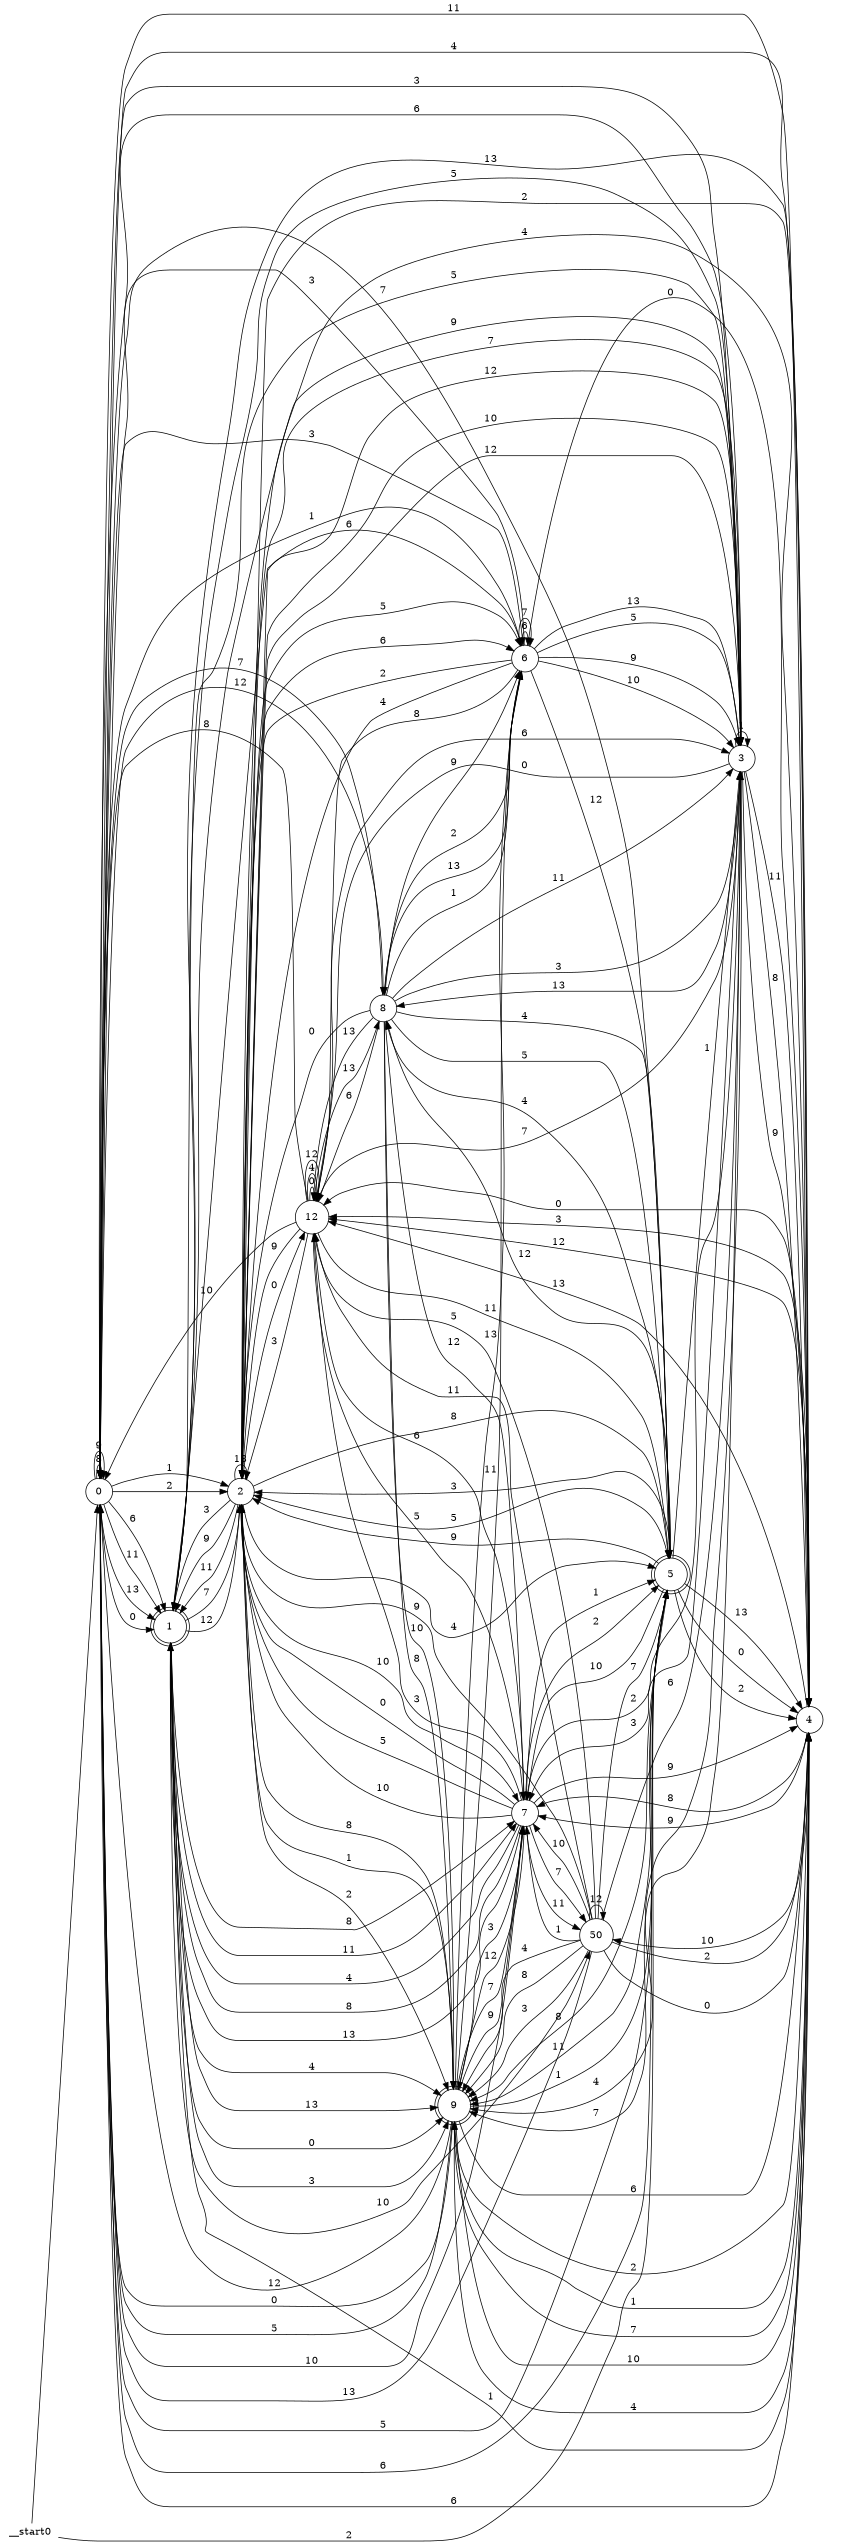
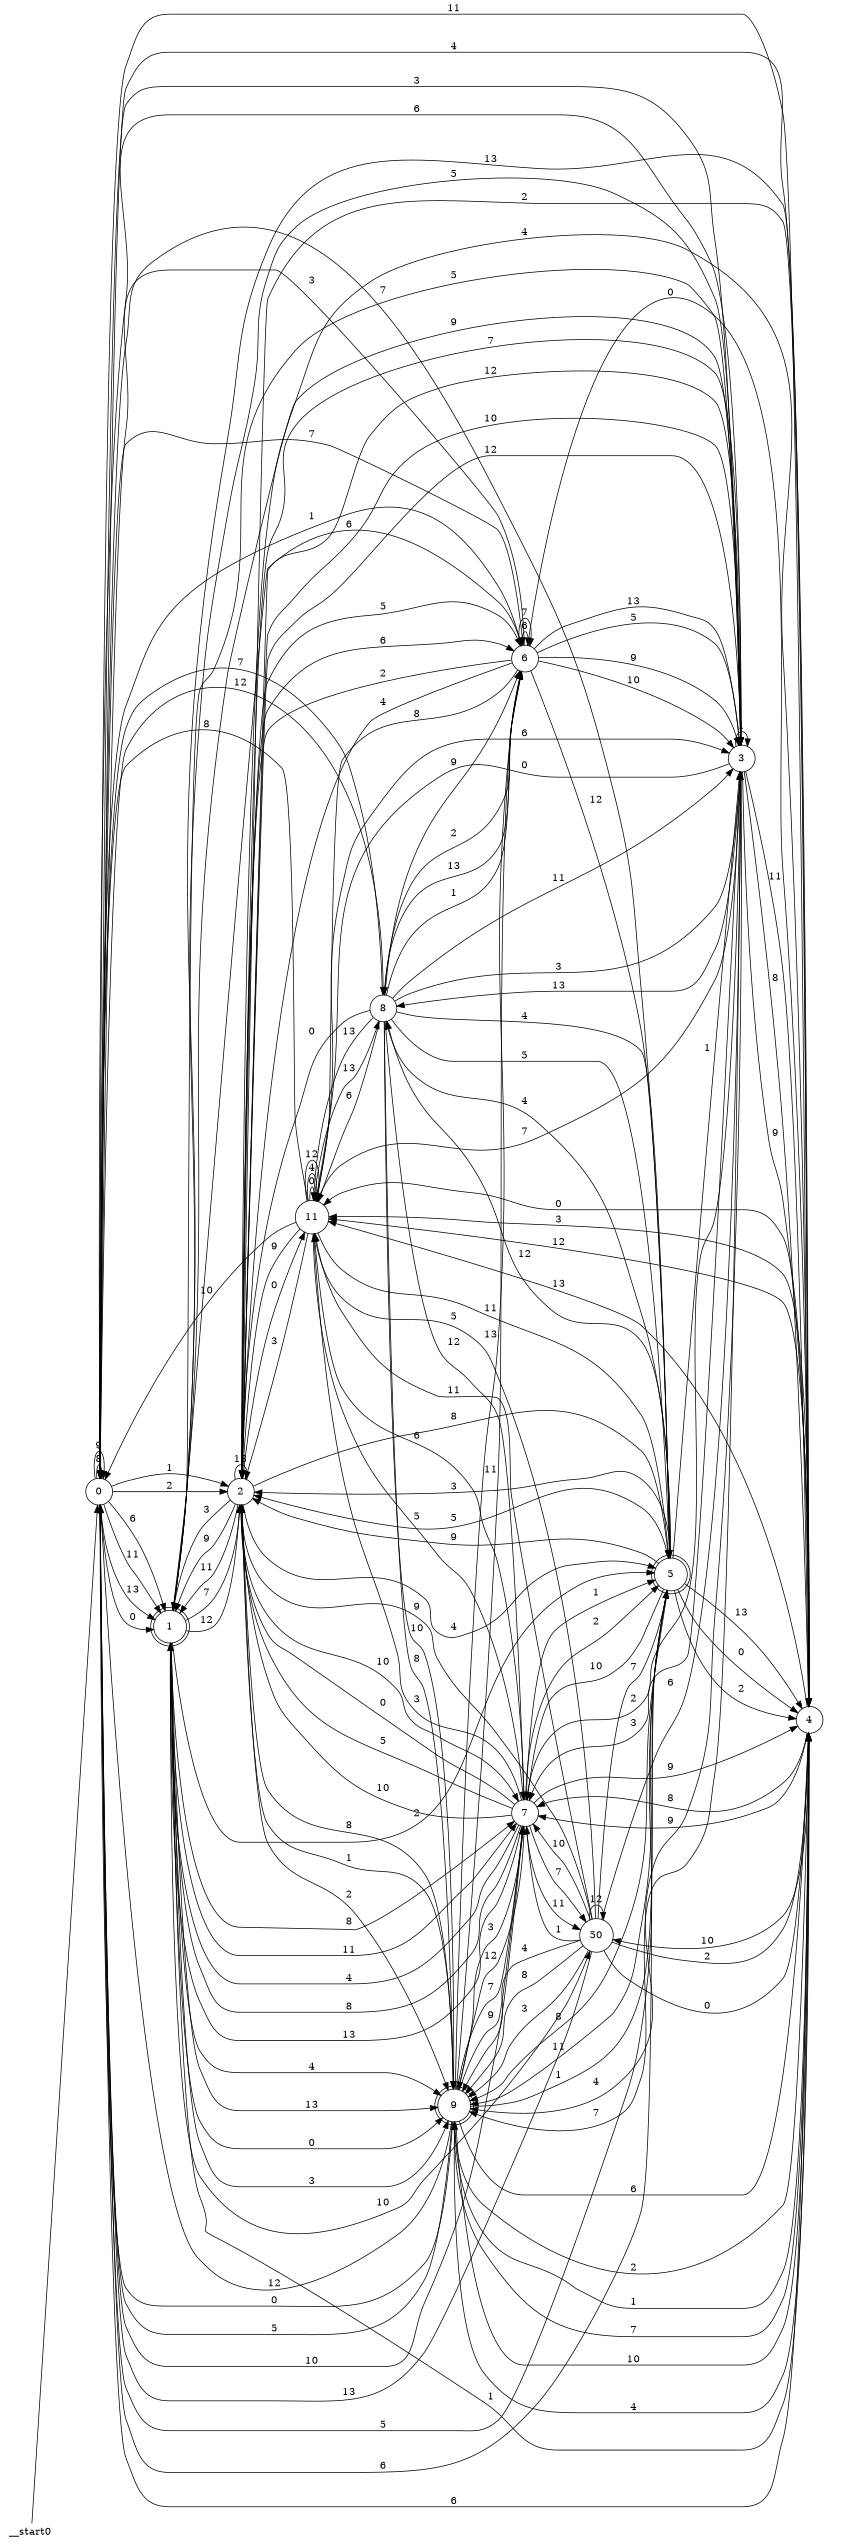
edge "0" -> "6": label "3" -> "7"
node "12": label "12" -> "11"
edge "__start0" -> "5": now "1" -> "5"
